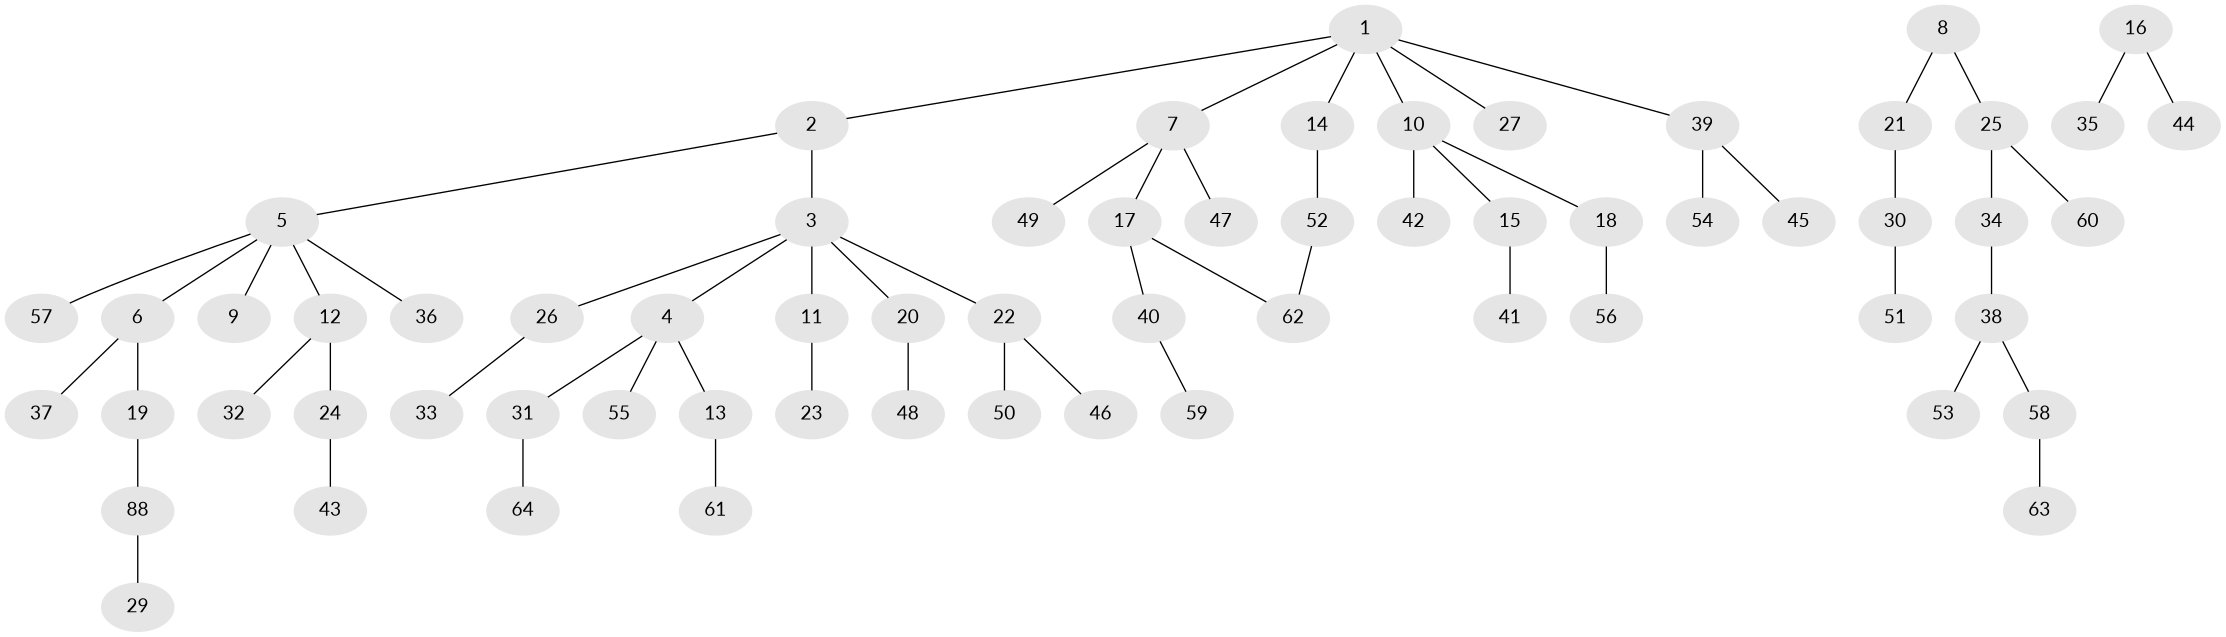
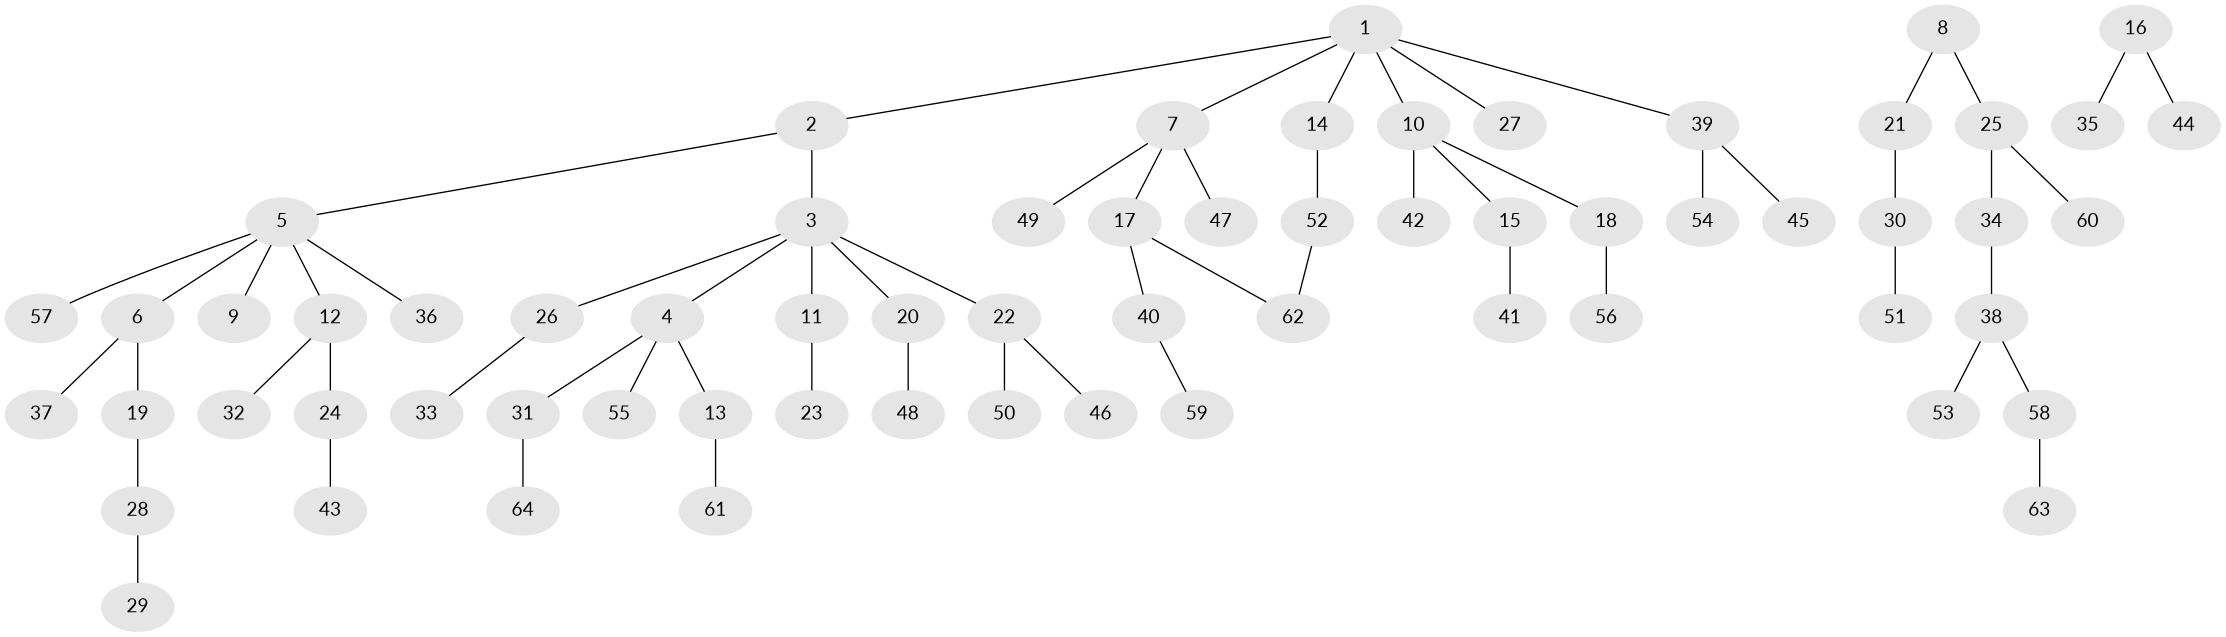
node "88": label "88" -> "28"
